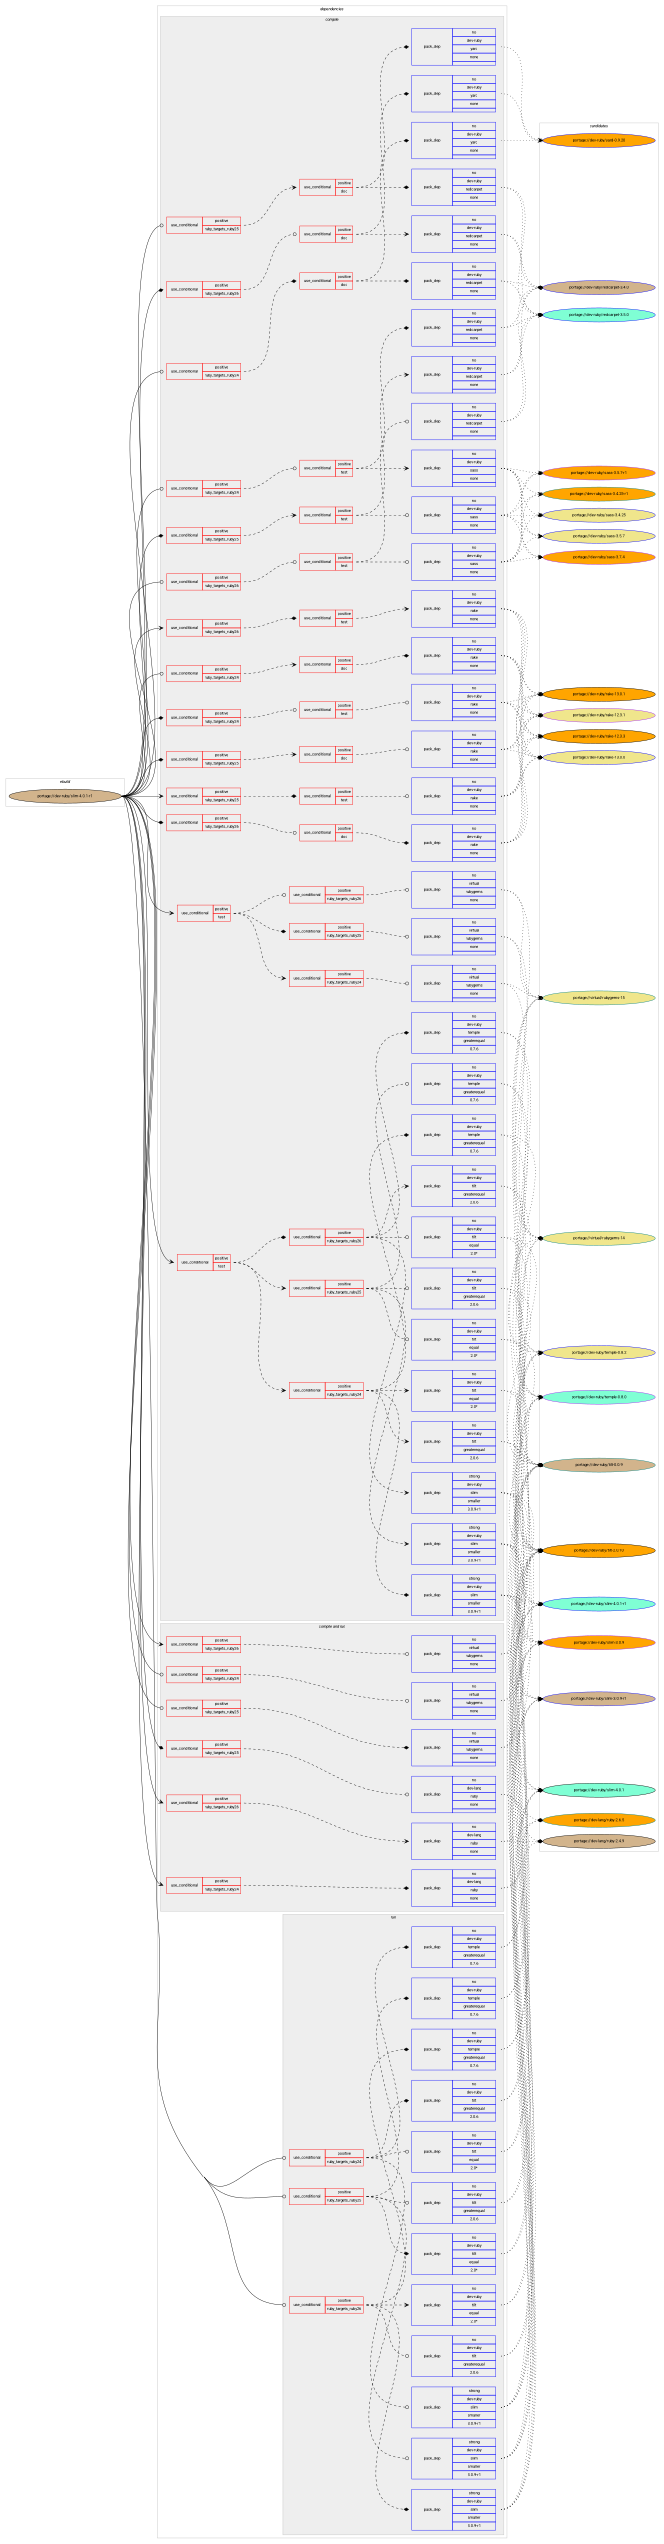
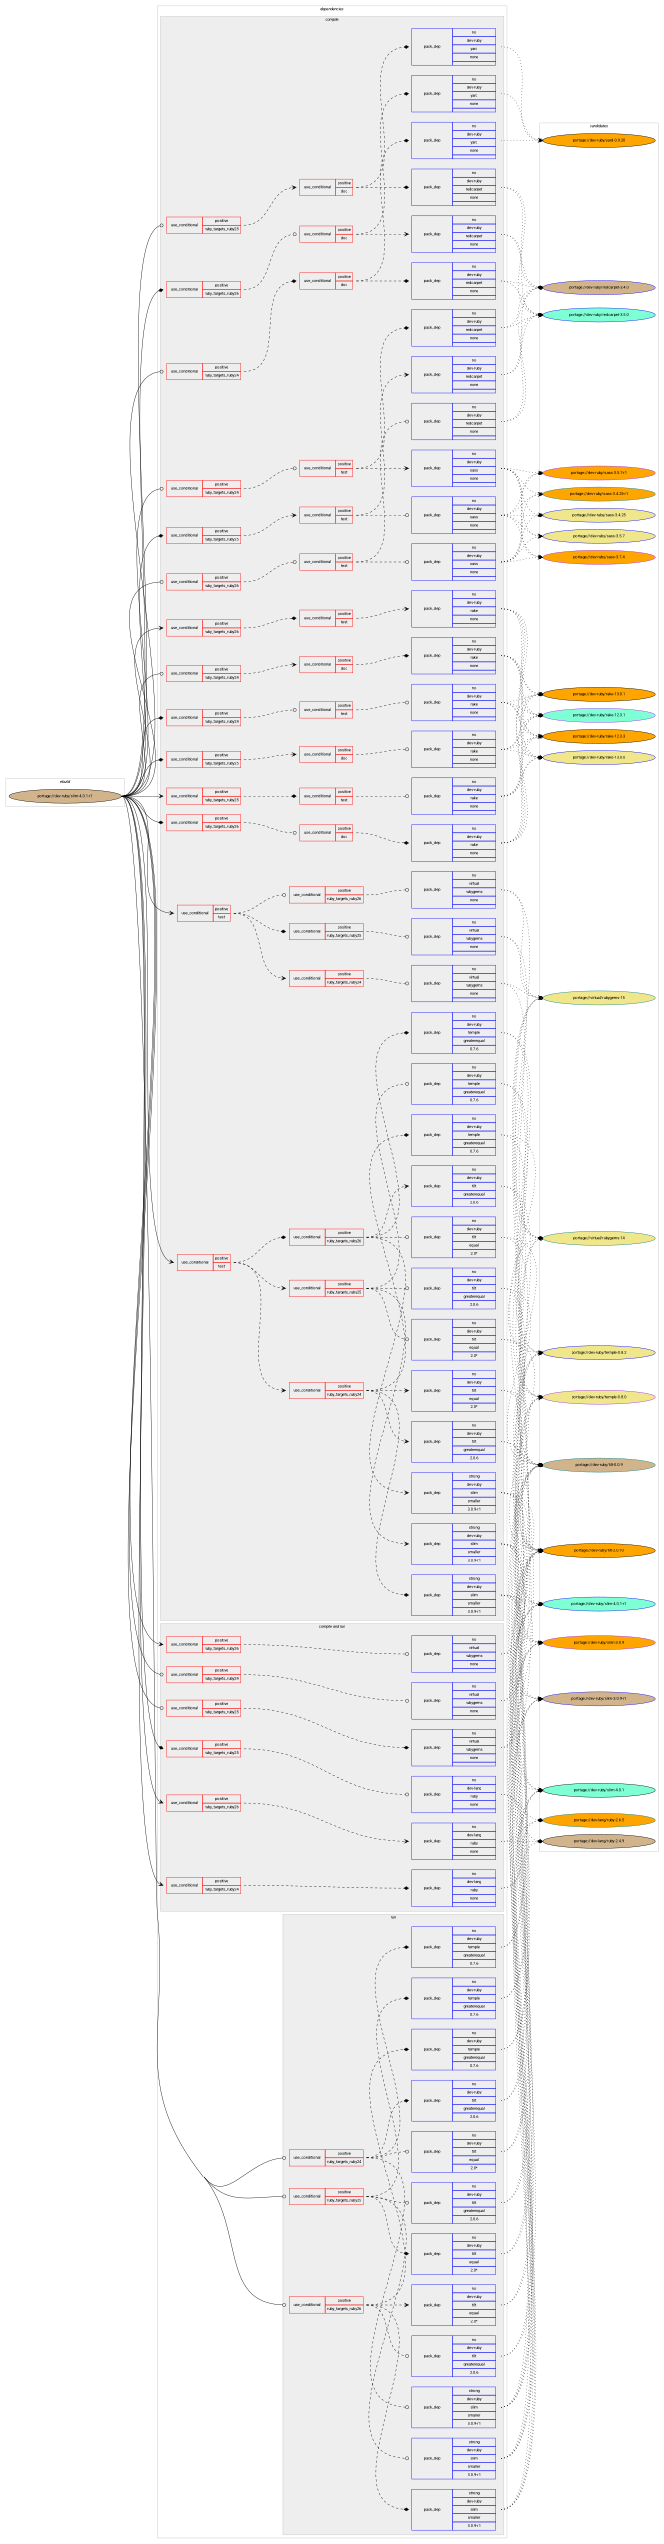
node "portage://dev-ruby/yard-0.9.20": color blue -> black
node "portage://dev-ruby/rake-12.3.1": fillcolor khaki -> aquamarine
node "portage://dev-ruby/temple-0.8.0": fillcolor aquamarine -> khaki
